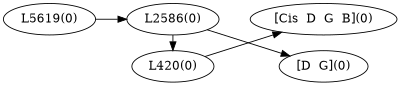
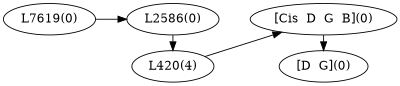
node "L5619(0)": label "L5619(0)" -> "L7619(0)"
edge "L2586(0)" -> "[D  G](0)": now "[Cis  D  G  B](0)" -> "[D  G](0)"
node "L420(0)": label "L420(0)" -> "L420(4)"
